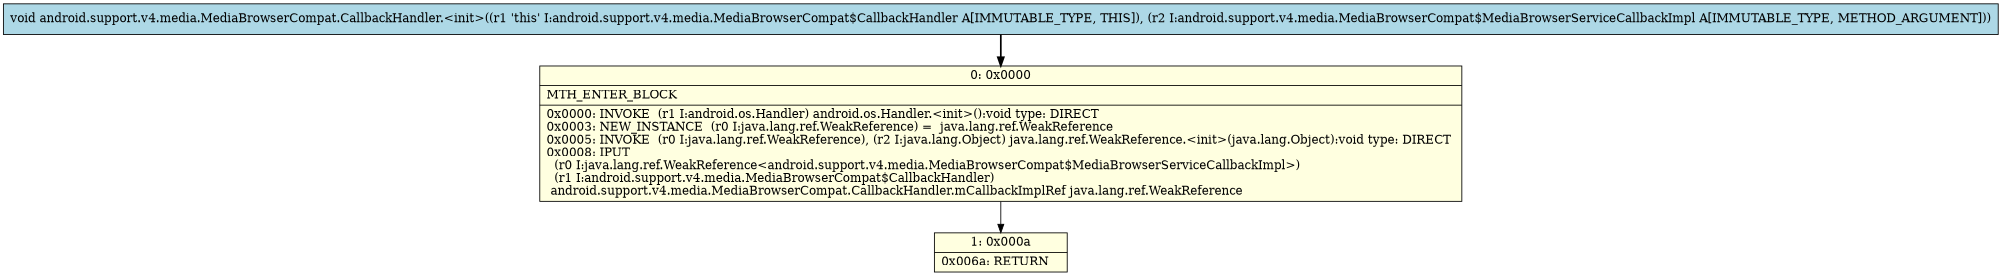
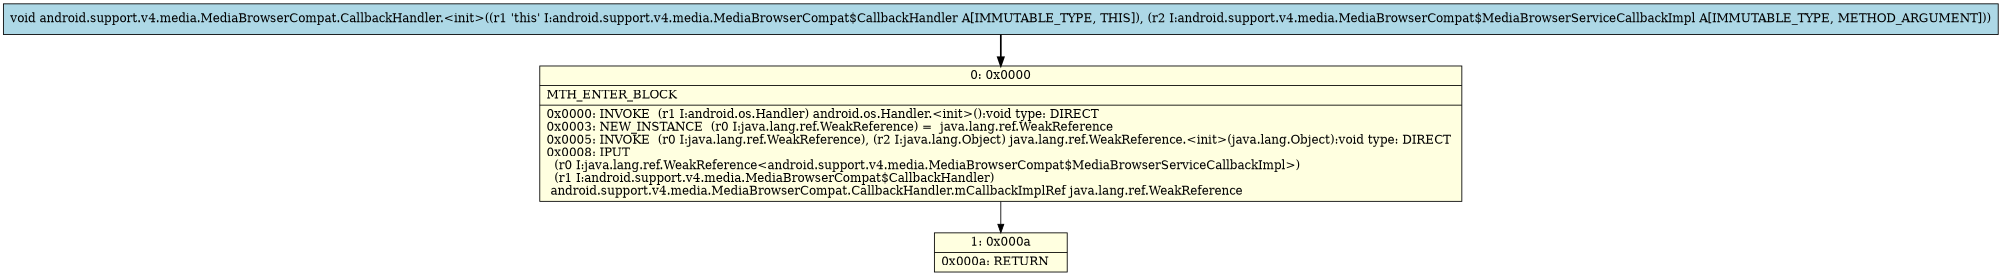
node "1: 0x000a": text "0x006a: RETURN" -> "0x000a: RETURN"
